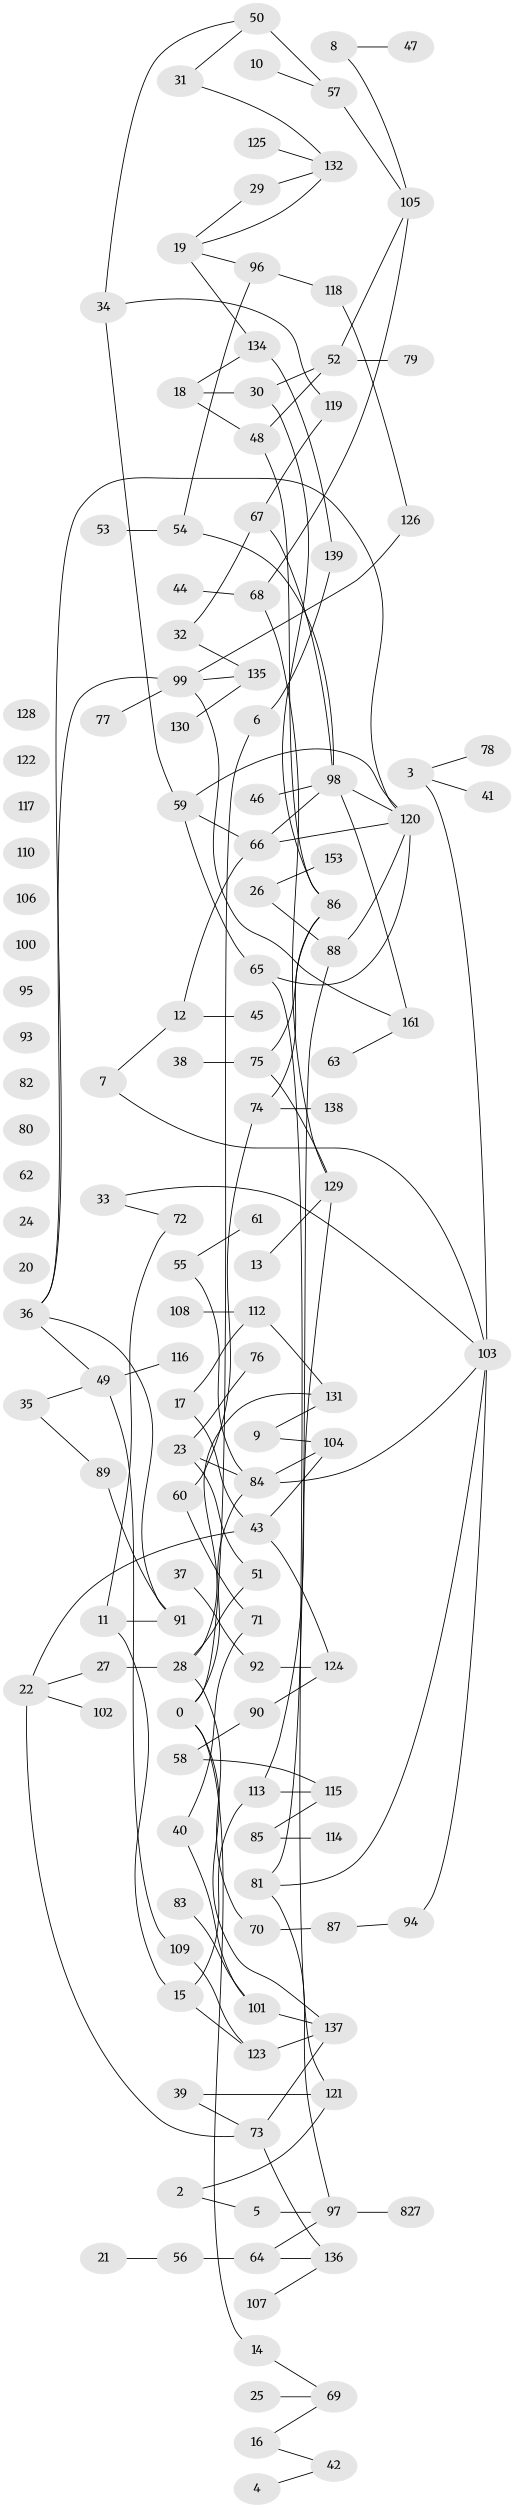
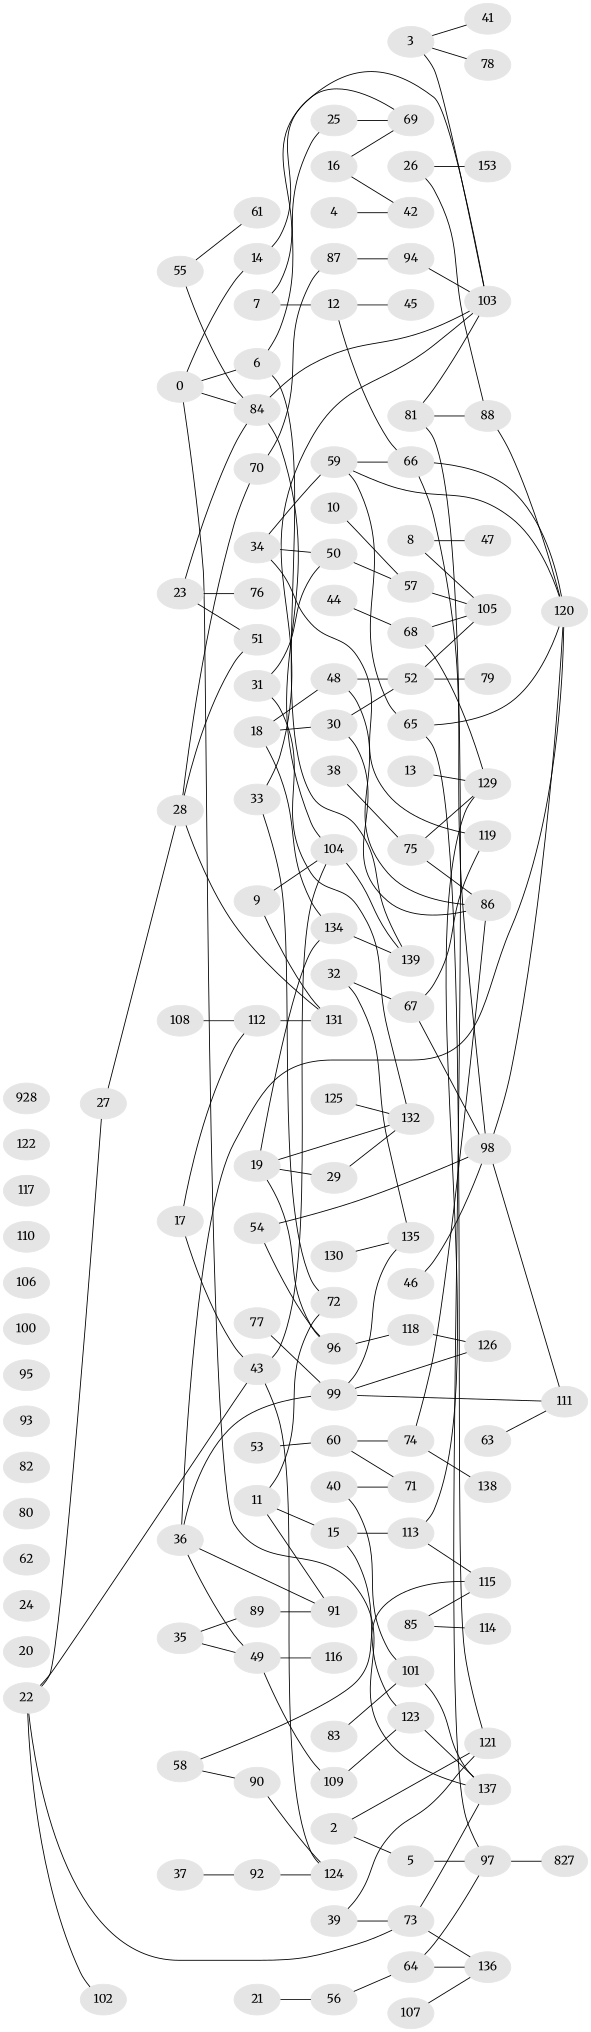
edge "25" -- "6": added
edge "53" -- "54": now "53" -- "60"
node "128": label "128" -> "928"
edge "104" -- "139": added
node "161": label "161" -> "111"
